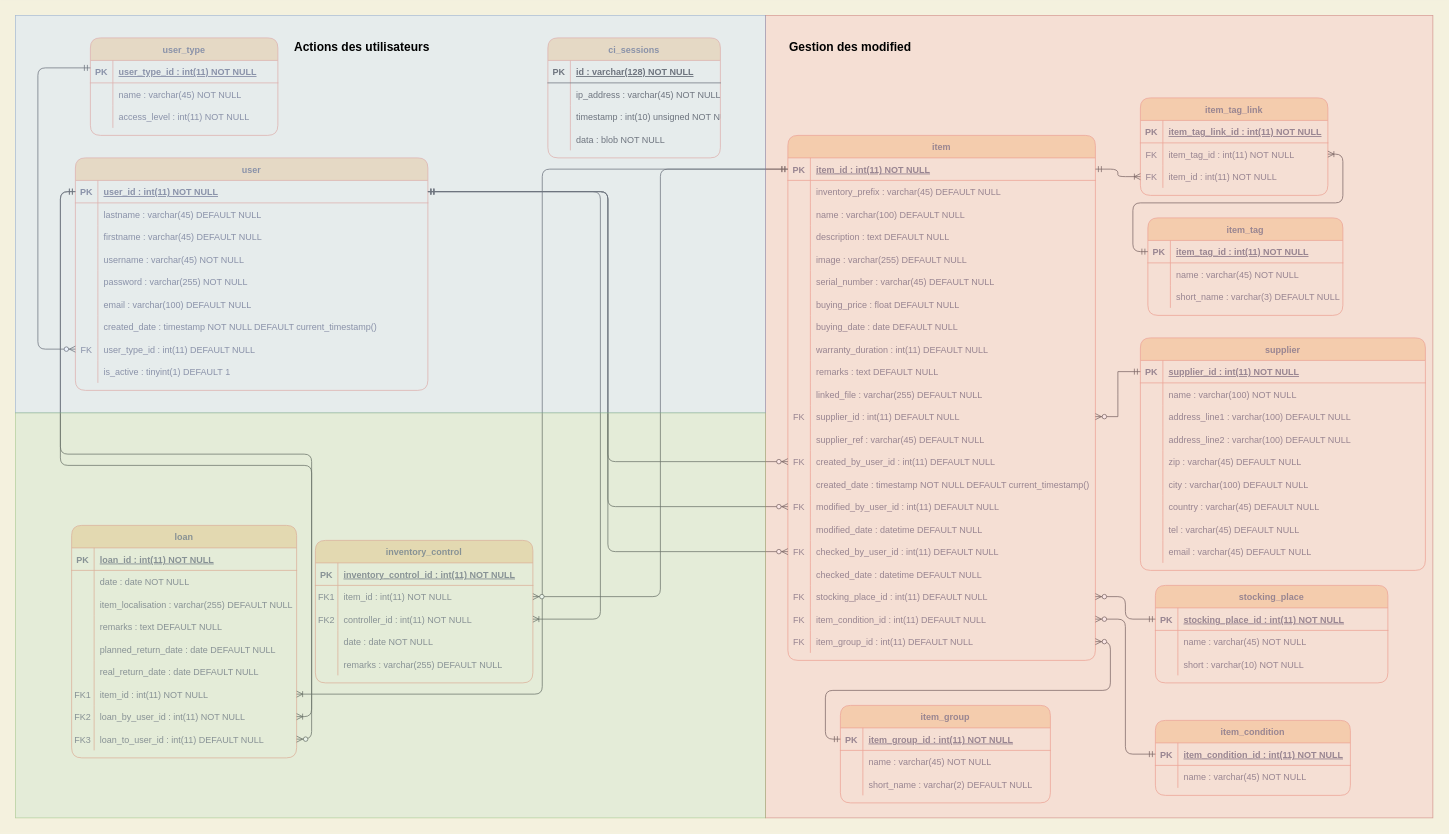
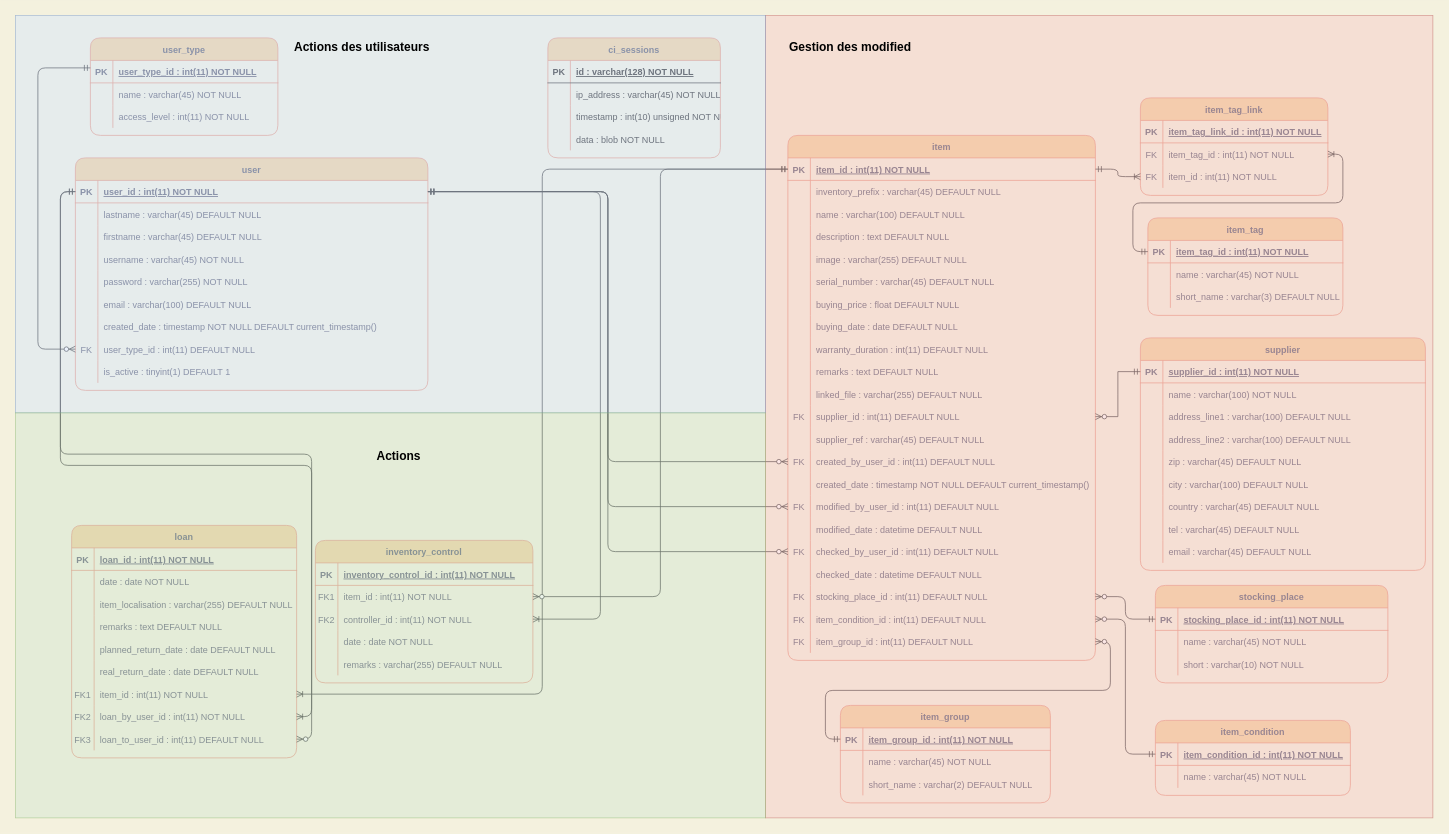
node "Actions": added
